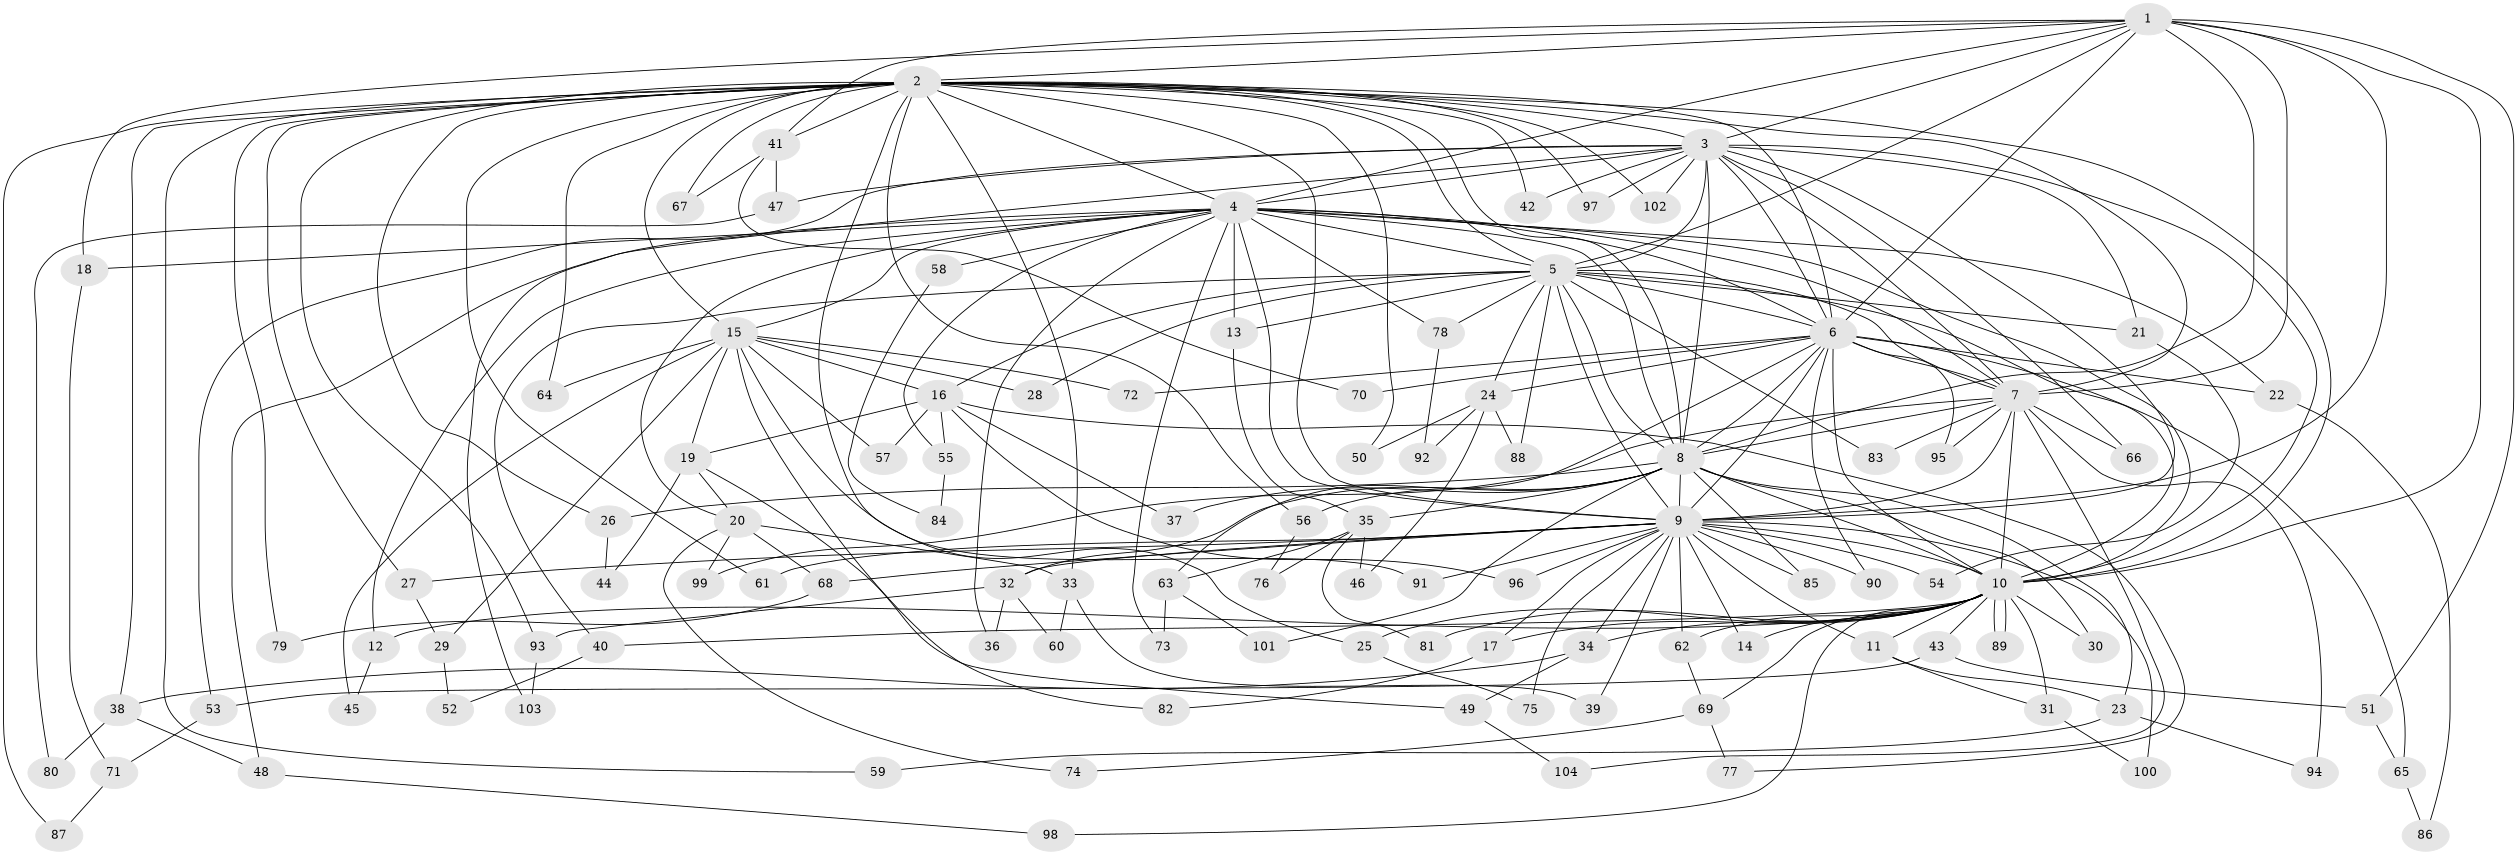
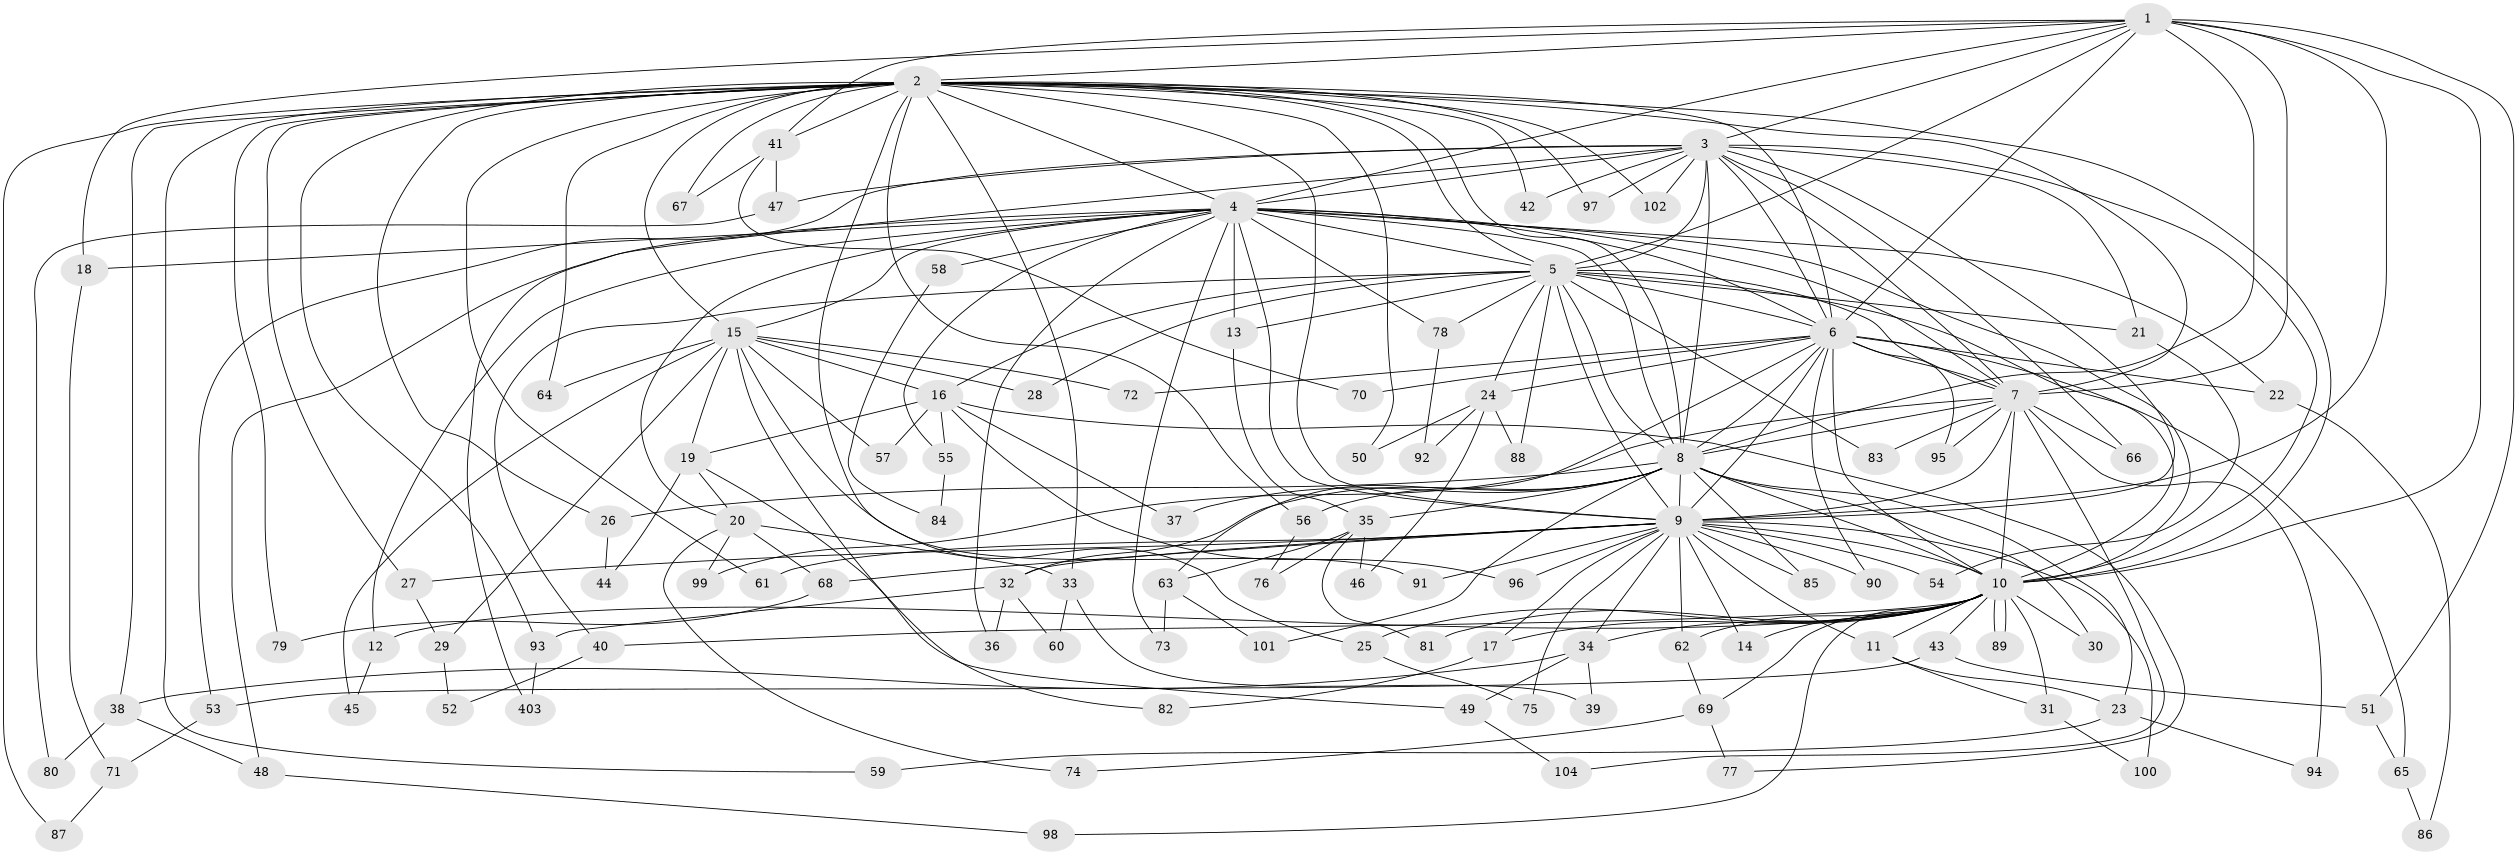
edge "2" -- "3": removed
edge "9" -- "39": now "34" -- "39"
node "103": label "103" -> "403"
